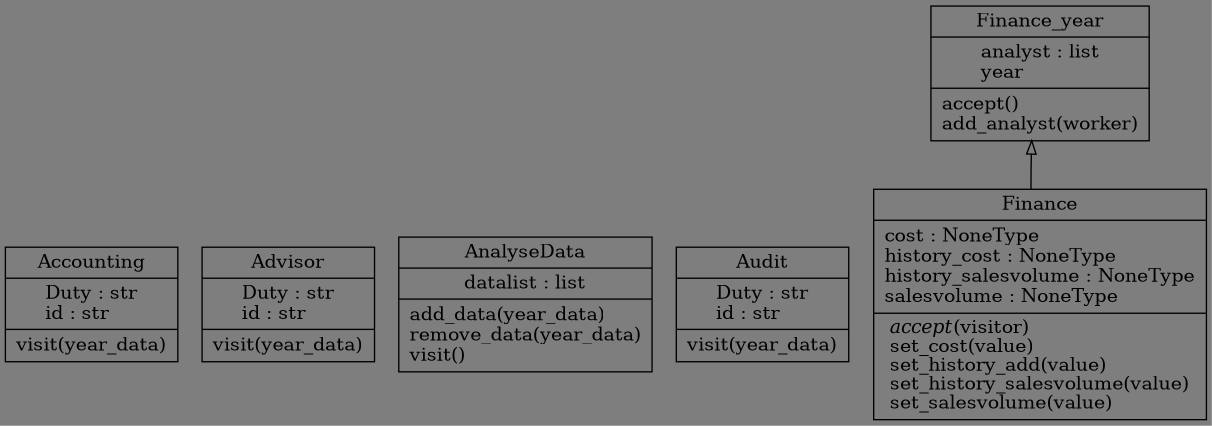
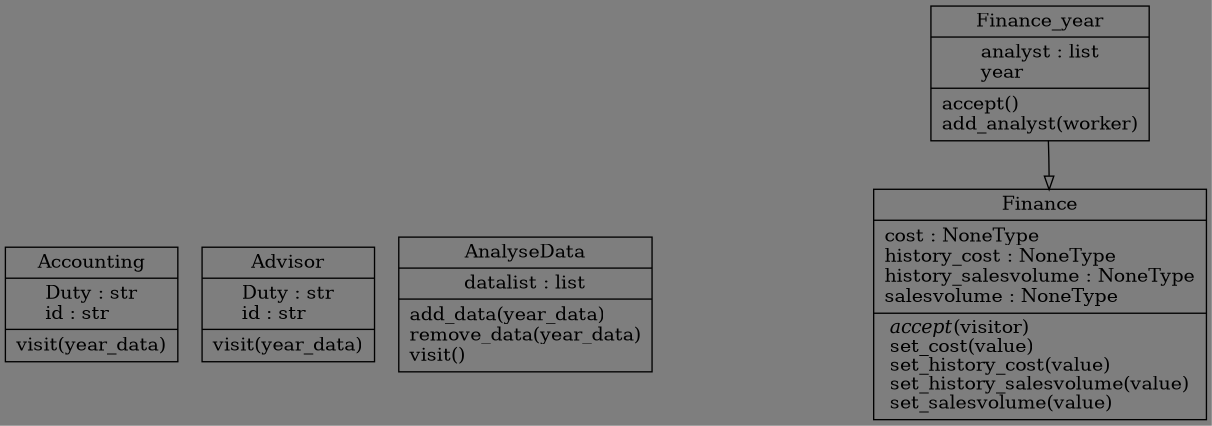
edge "Finance" -> "Finance_year": reversed
node "Audit": removed
node "Finance": text "set_history_add(value)" -> "set_history_cost(value)"
